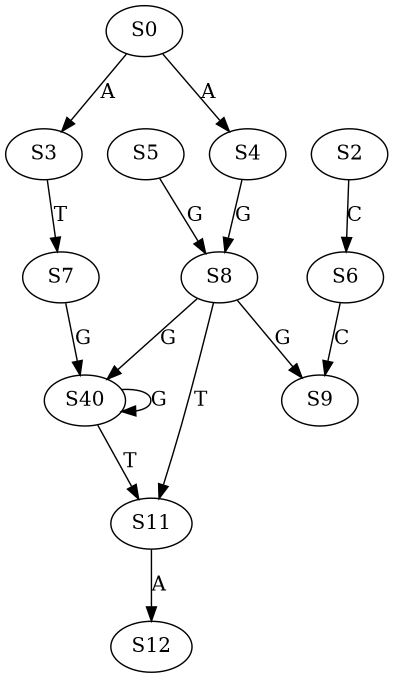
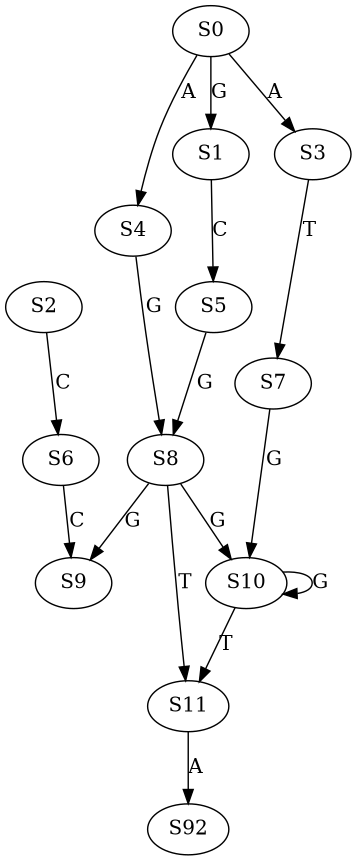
node "S1": added
node "S40": label "S40" -> "S10"
node "S12": label "S12" -> "S92"
